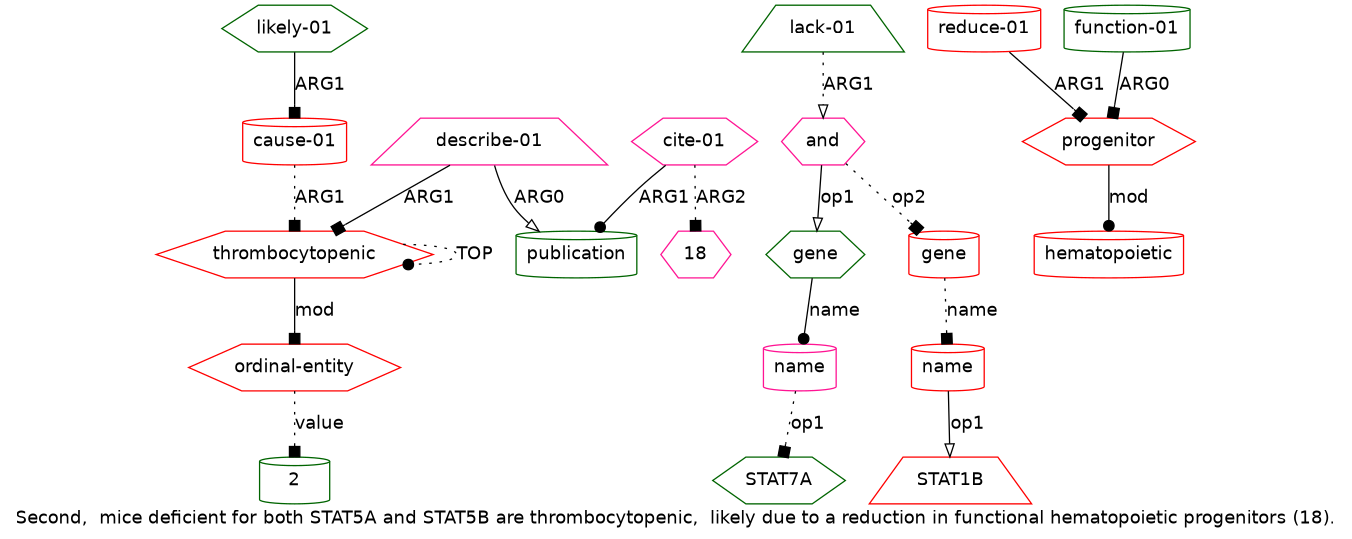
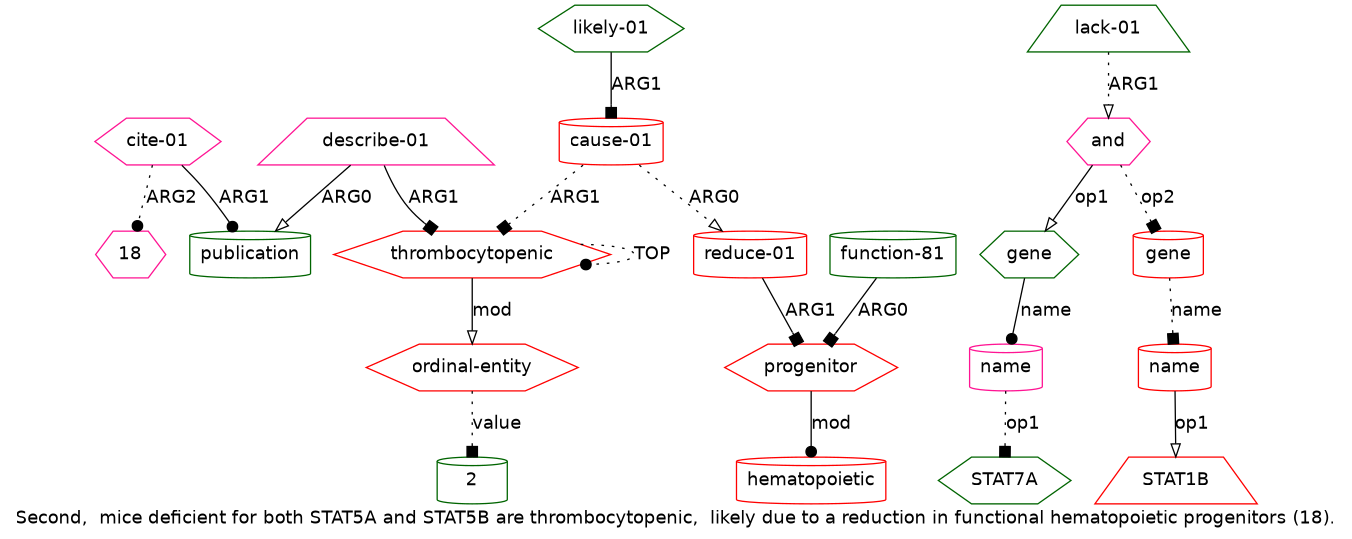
node "function-01": label "function-01" -> "function-81"
edge "cite-01" -> "18": arrowhead box -> dot
edge "cause-01" -> "reduce-01": added, label "ARG0"
edge "thrombocytopenic" -> "ordinal-entity": arrowhead box -> onormal
